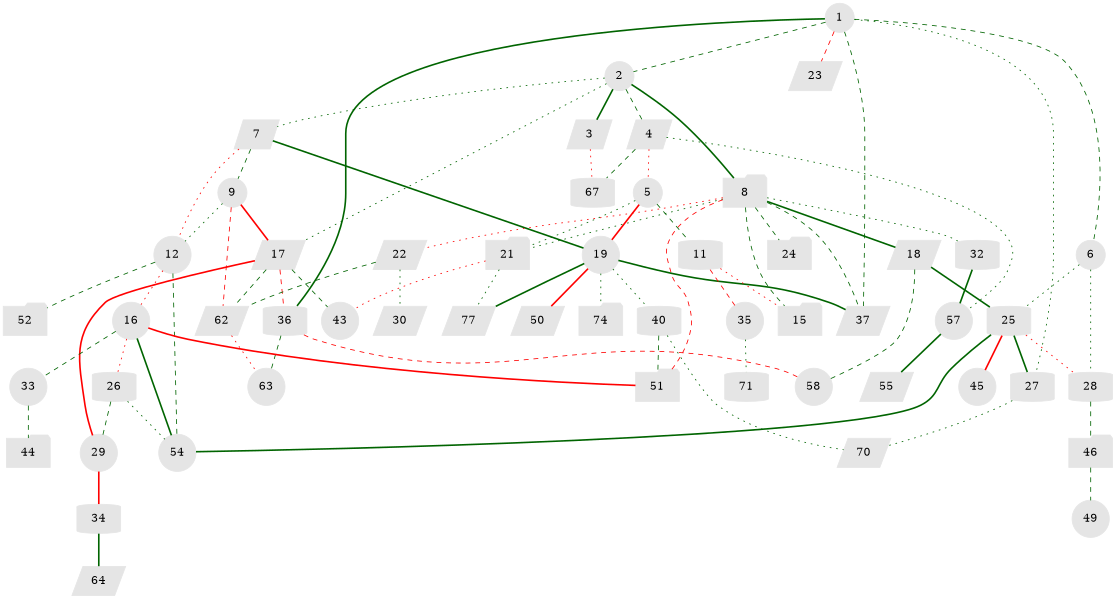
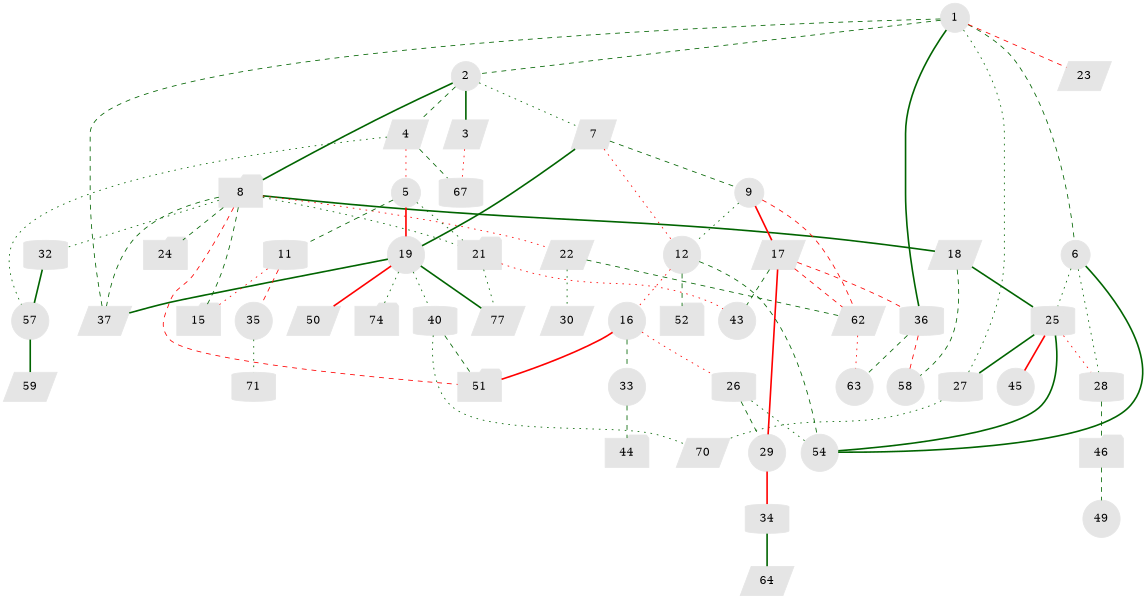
edge "2" -- "17": removed
edge "17" -- "62": color darkgreen -> red
edge "16" -- "54": now "6" -- "54"
node "55": label "55" -> "59"
